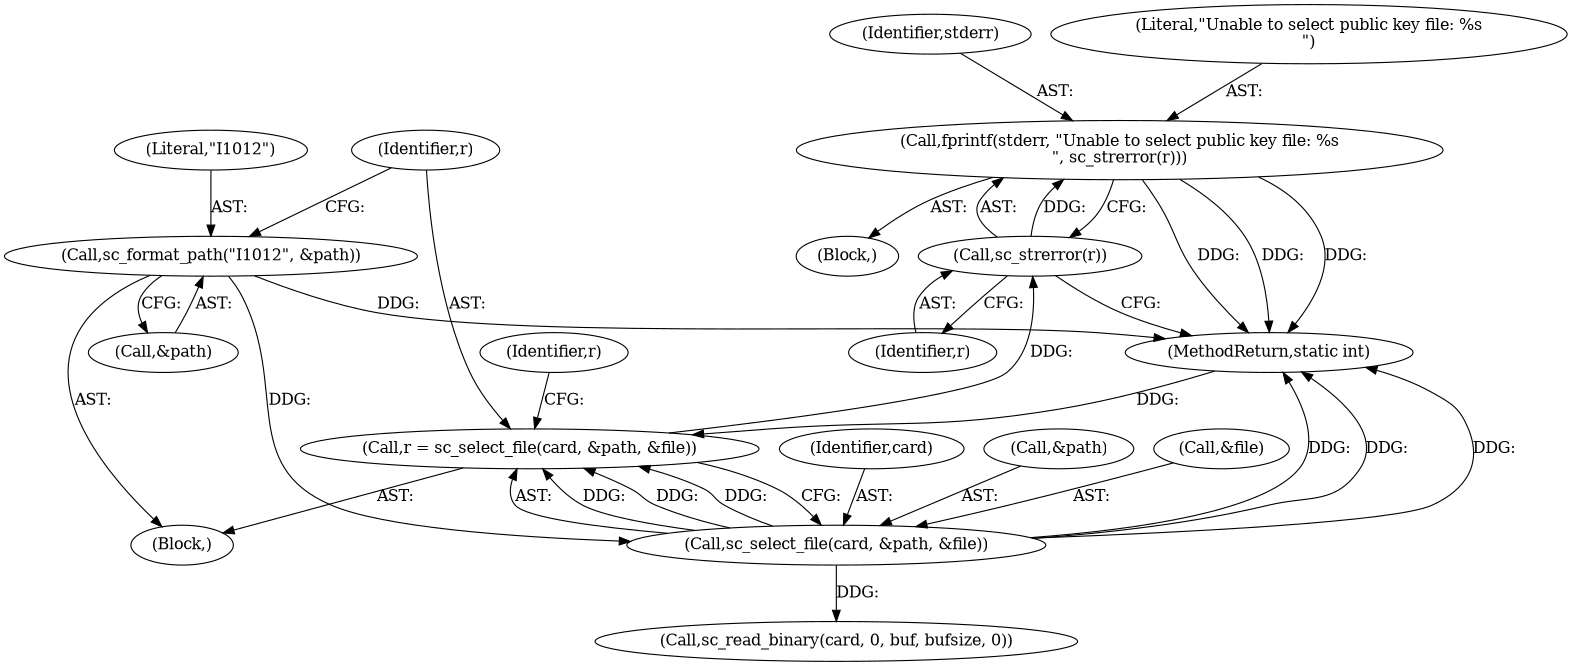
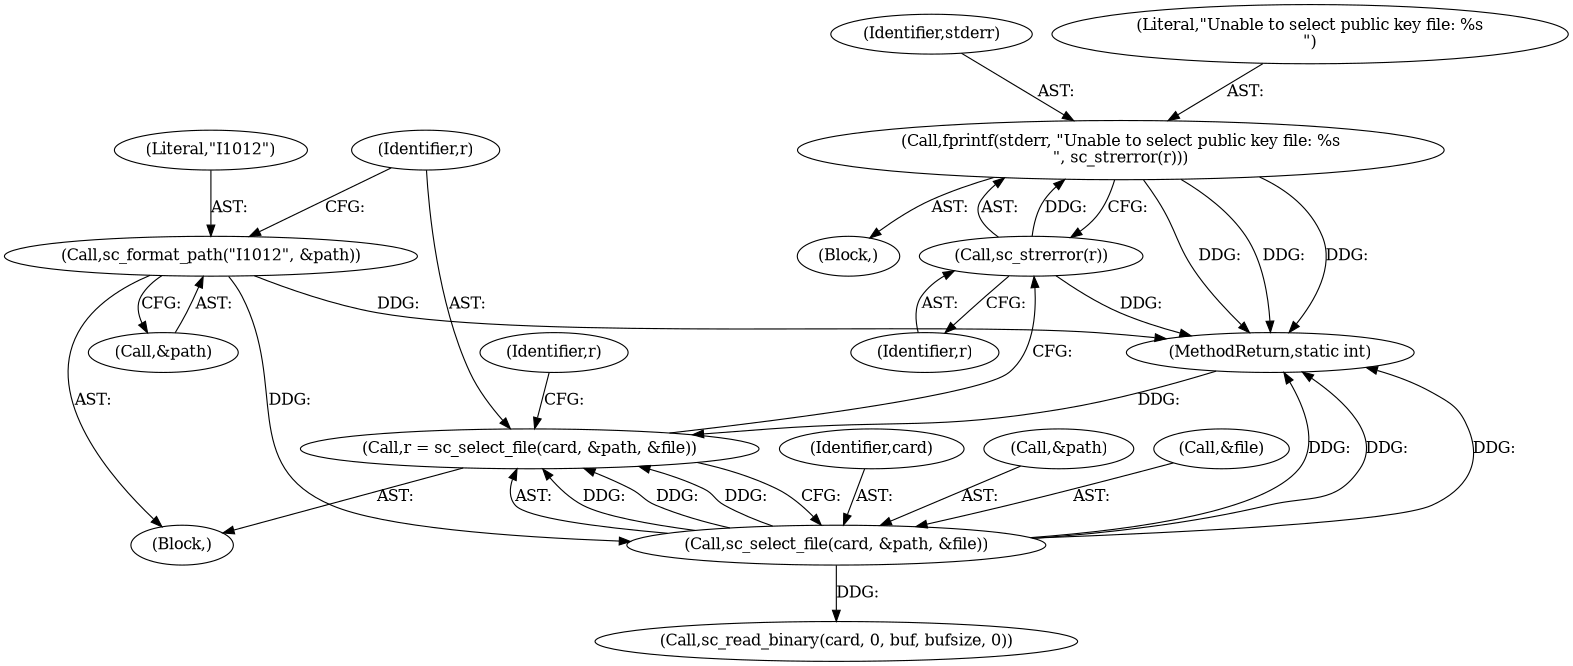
edge "(Call,sc_strerror(r))" -> "(MethodReturn,static int)": label "CFG: " -> "DDG: "
edge "(Call,r = sc_select_file(card, &path, &file))" -> "(Call,sc_strerror(r))": label "DDG: " -> "CFG: "
